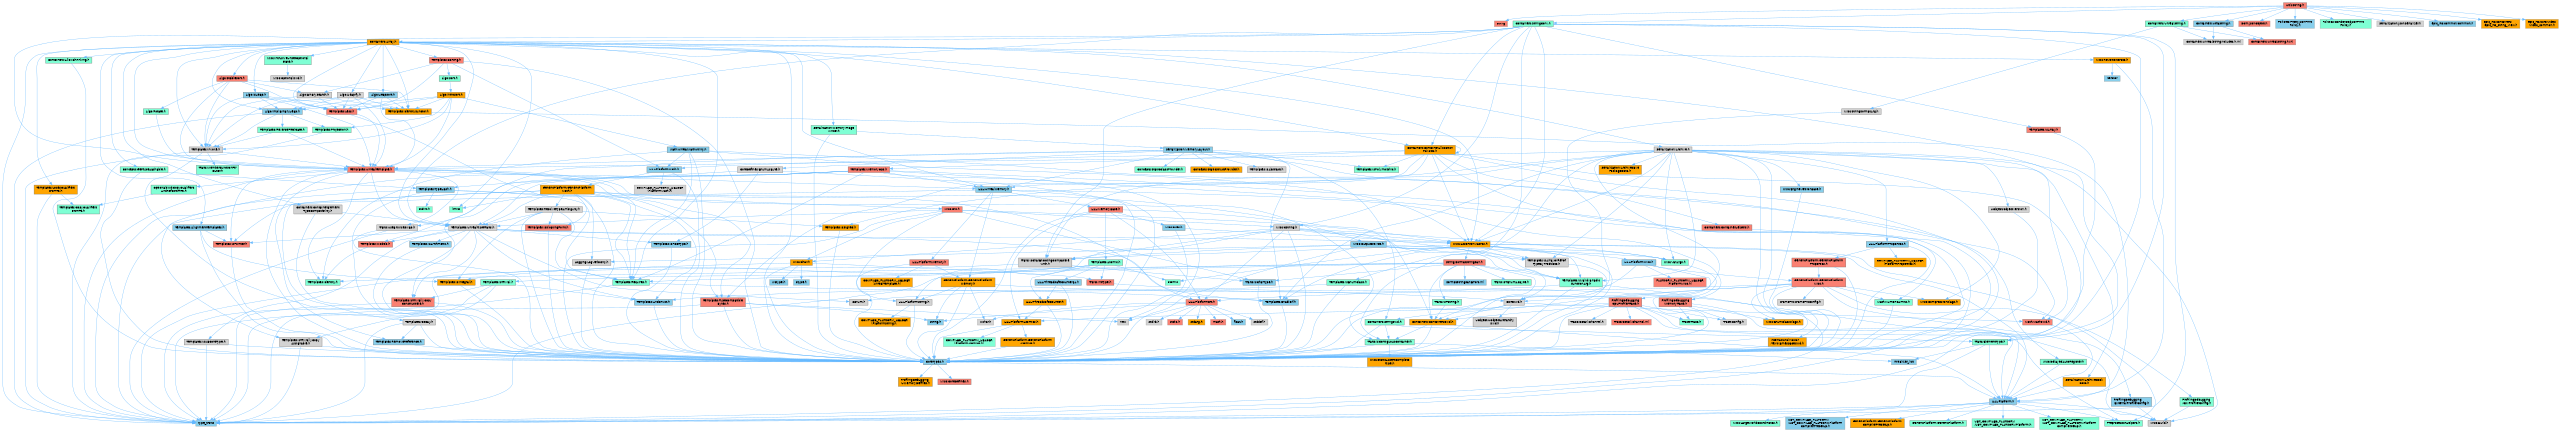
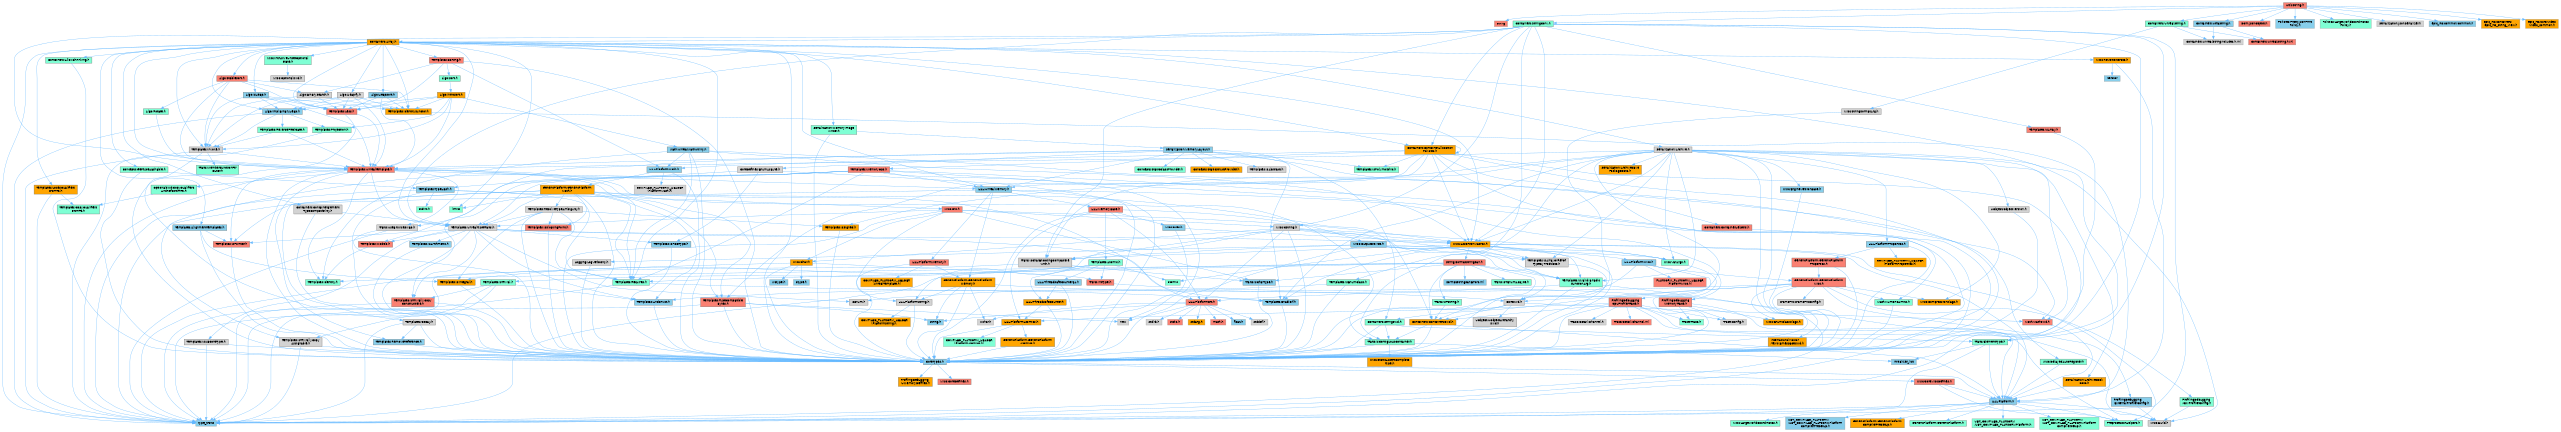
node "Policies/CondensedJsonPrint Policy.h": label "Policies/CondensedJsonPrint Policy.h" -> "Policies/LargeWorldCoordinates Policy.h"
edge "Templates/Less.h" -> "Logging/LogVerbosity.h": now "Templates/Less.h" -> "CoreTypes.h"
node "Misc/CoreMiscDefines.h": added
